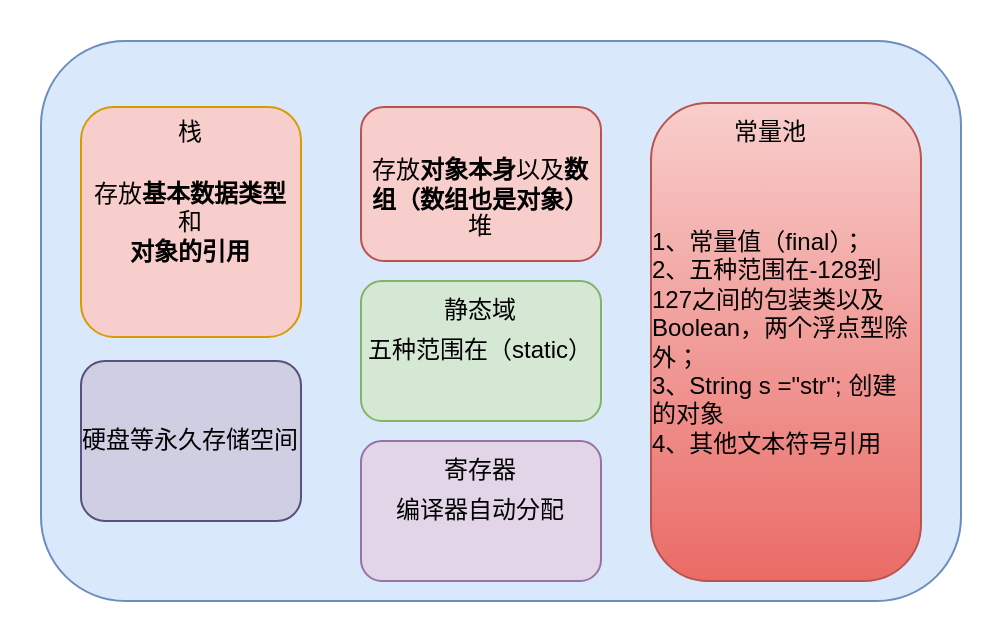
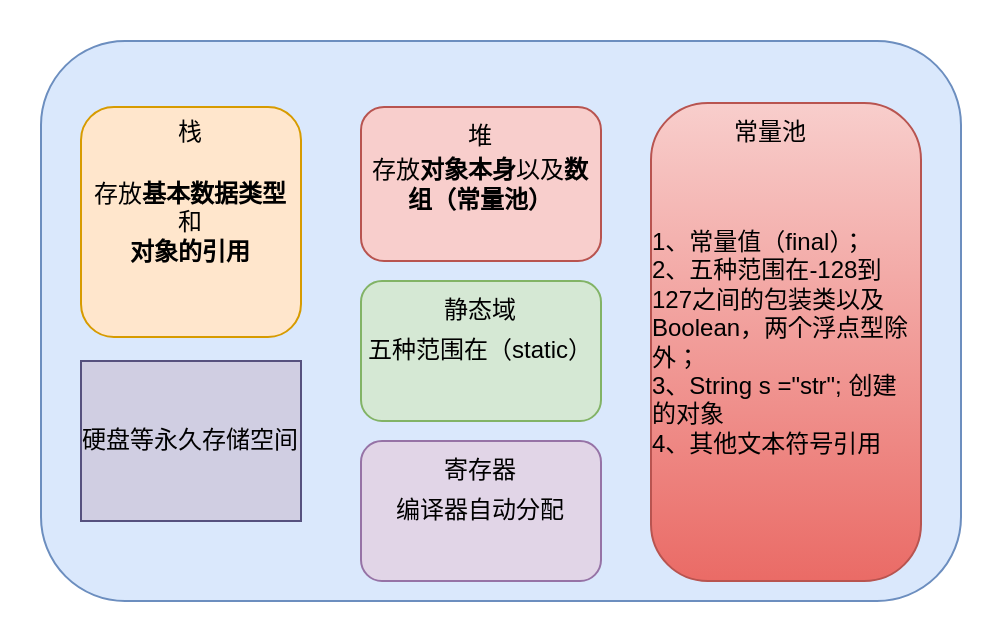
node "存放对象本身以及数组（数组也是对象）": label "存放对象本身以及数组（数组也是对象）" -> "存放对象本身以及数组（常量池）"
node "存放基本数据类型 和 对象的引用": fillcolor #f8cecc -> #ffe6cc
node "堆": moved (481, 227) -> (481, 137)
node "硬盘等永久存储空间": shape rounded rectangle -> rectangle
